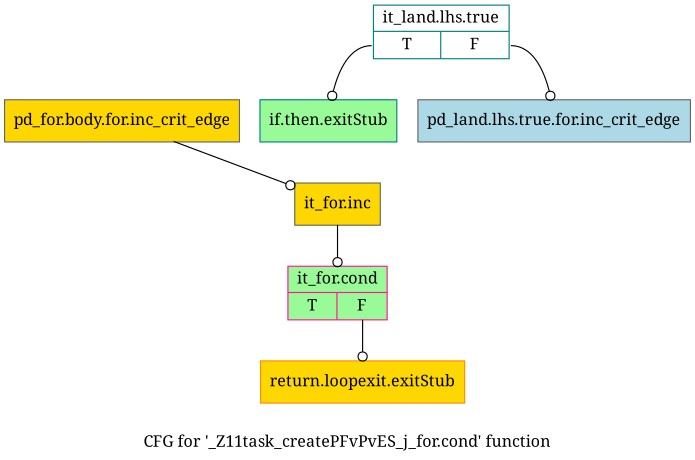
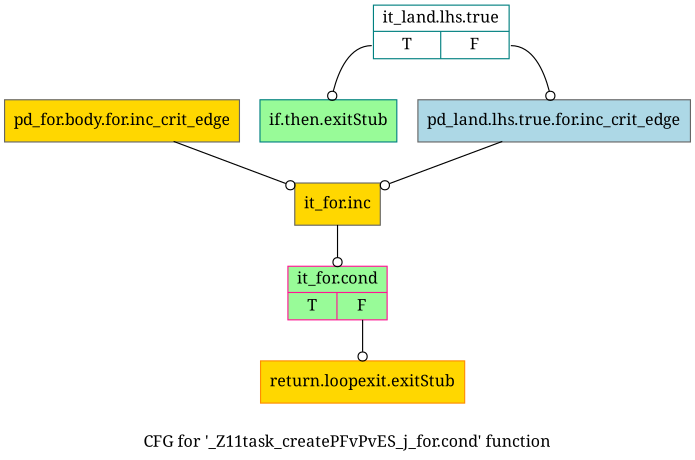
edge "pd_land.lhs.true.for.inc_crit_edge" -> "it_for.inc": added
